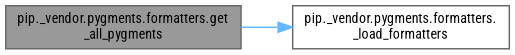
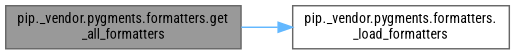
node "pip._vendor.pygments.formatters.get _all_pygments": label "pip._vendor.pygments.formatters.get _all_pygments" -> "pip._vendor.pygments.formatters.get _all_formatters"
